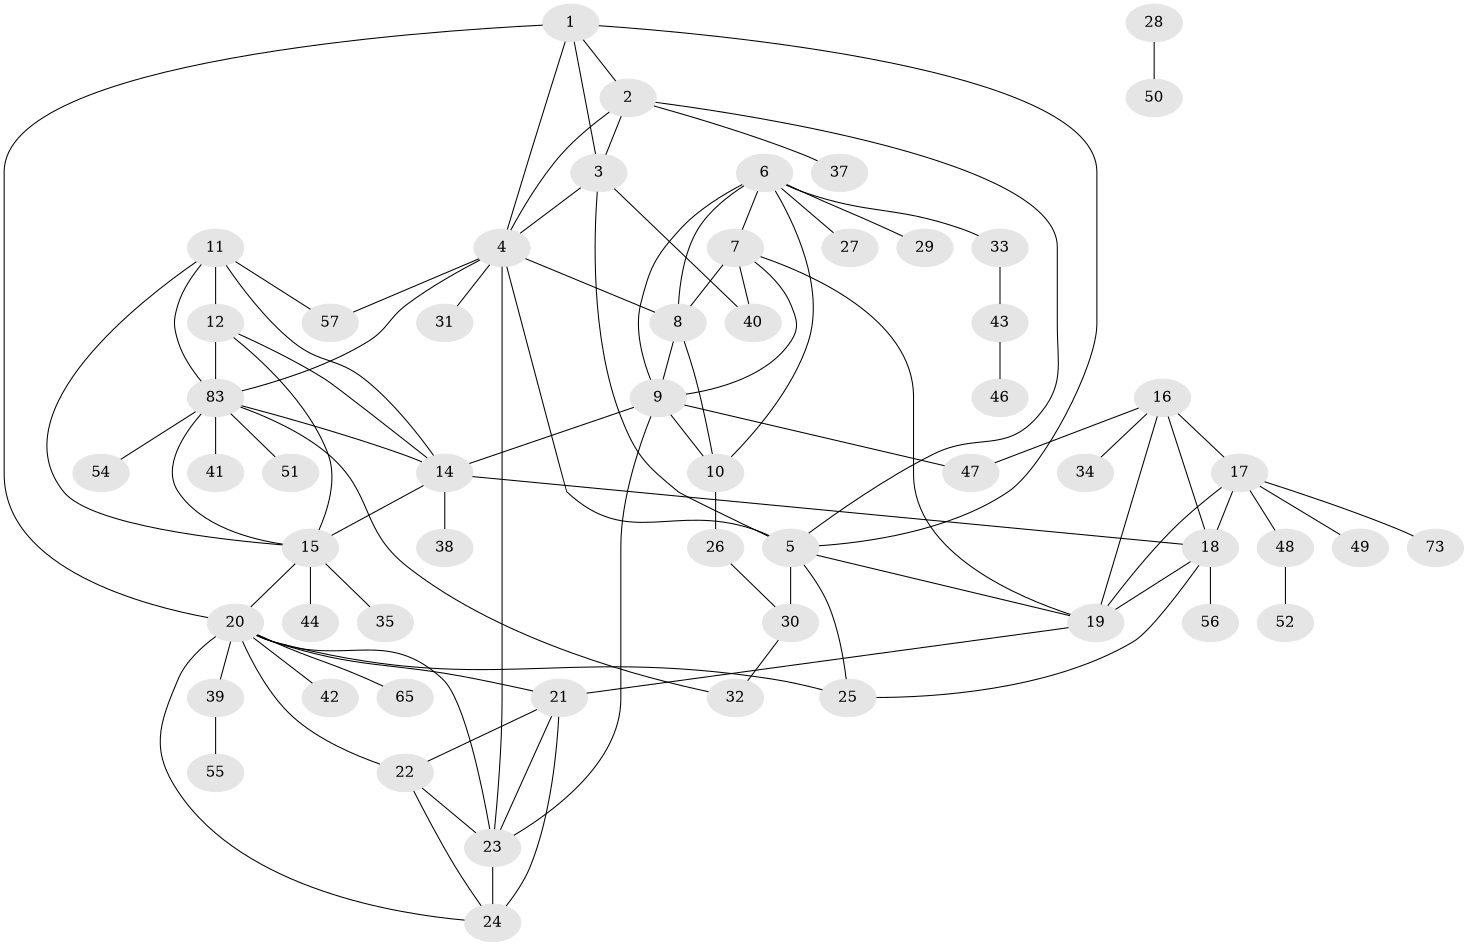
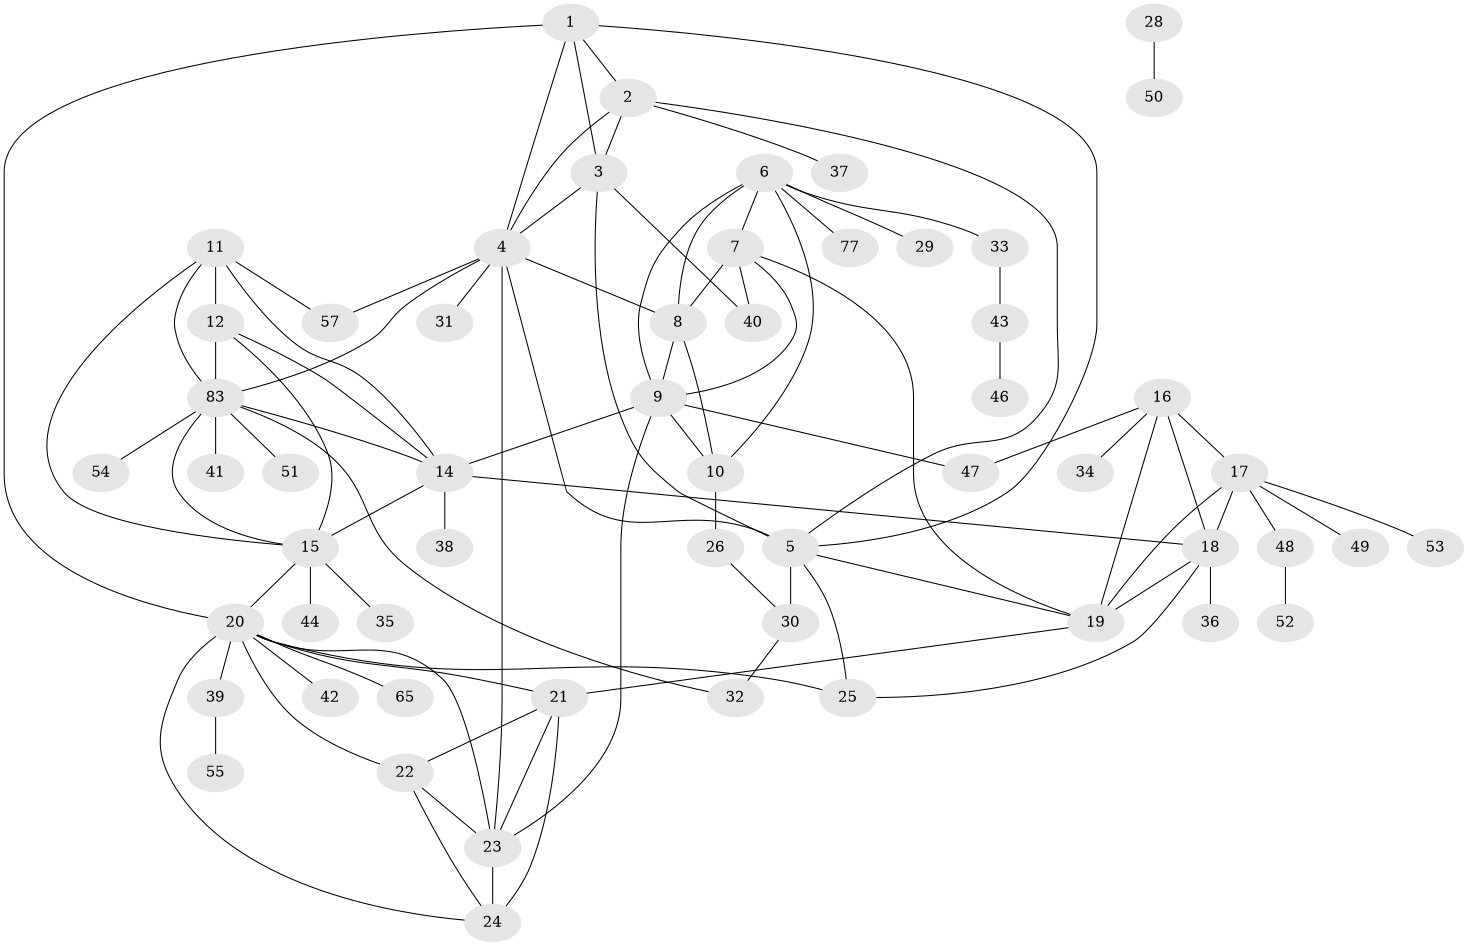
node "27": label "27" -> "77"
node "73": label "73" -> "53"
node "56": label "56" -> "36"
